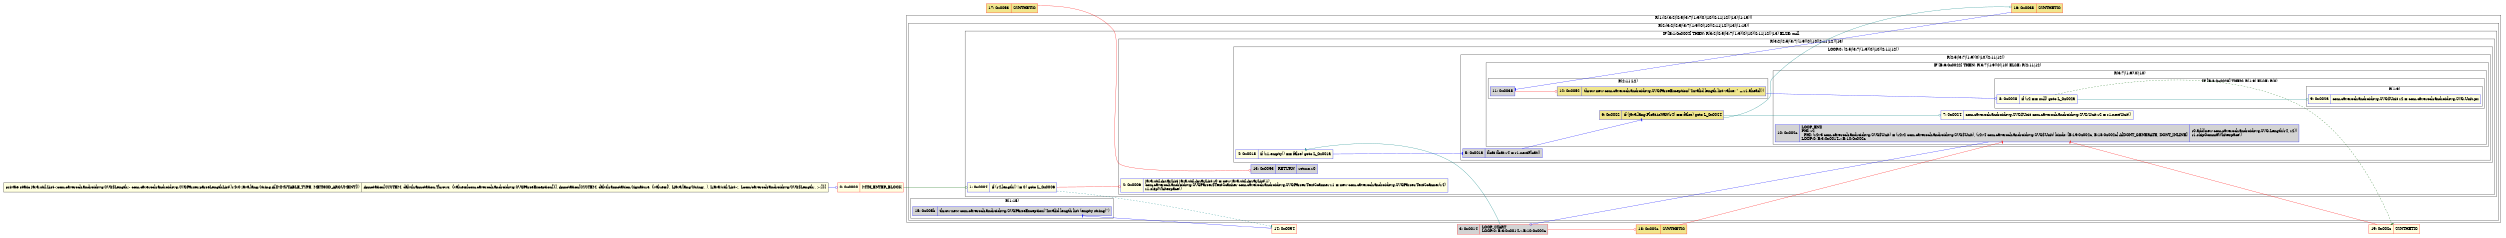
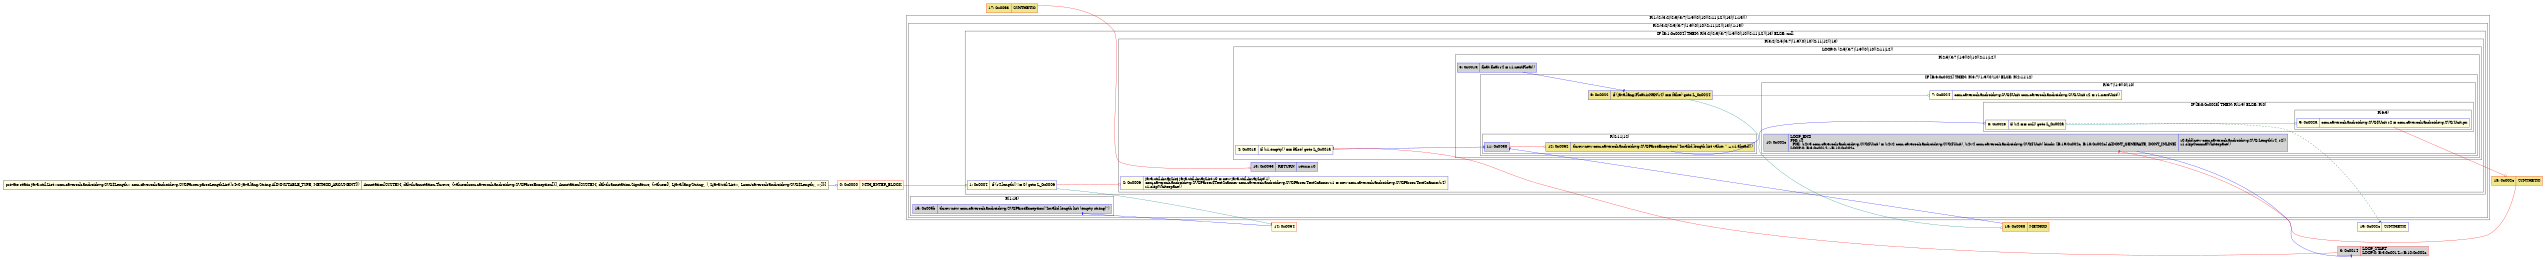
node "16: 0x0038": text "SYNTHETIC" -> "METHOD"
cluster "R(1:9)": label "R(1:9)" -> "R(6:9)"
edge "3: 0x0014" -> "4: 0x0018": color teal -> red
edge "4: 0x0018" -> "5: 0x001a": now "4: 0x0018" -> "11: 0x0038"
edge "10: 0x002c" -> "3: 0x0014": arrowhead odot -> tee
edge "19: 0x002c" -> "10: 0x002c": removed
edge "1: 0x0004" -> "14: 0x0054": style dashed -> solid
edge "3: 0x0014" -> "18: 0x002c": now "9: 0x002a" -> "18: 0x002c"
node "19: 0x002c": color red -> blue
